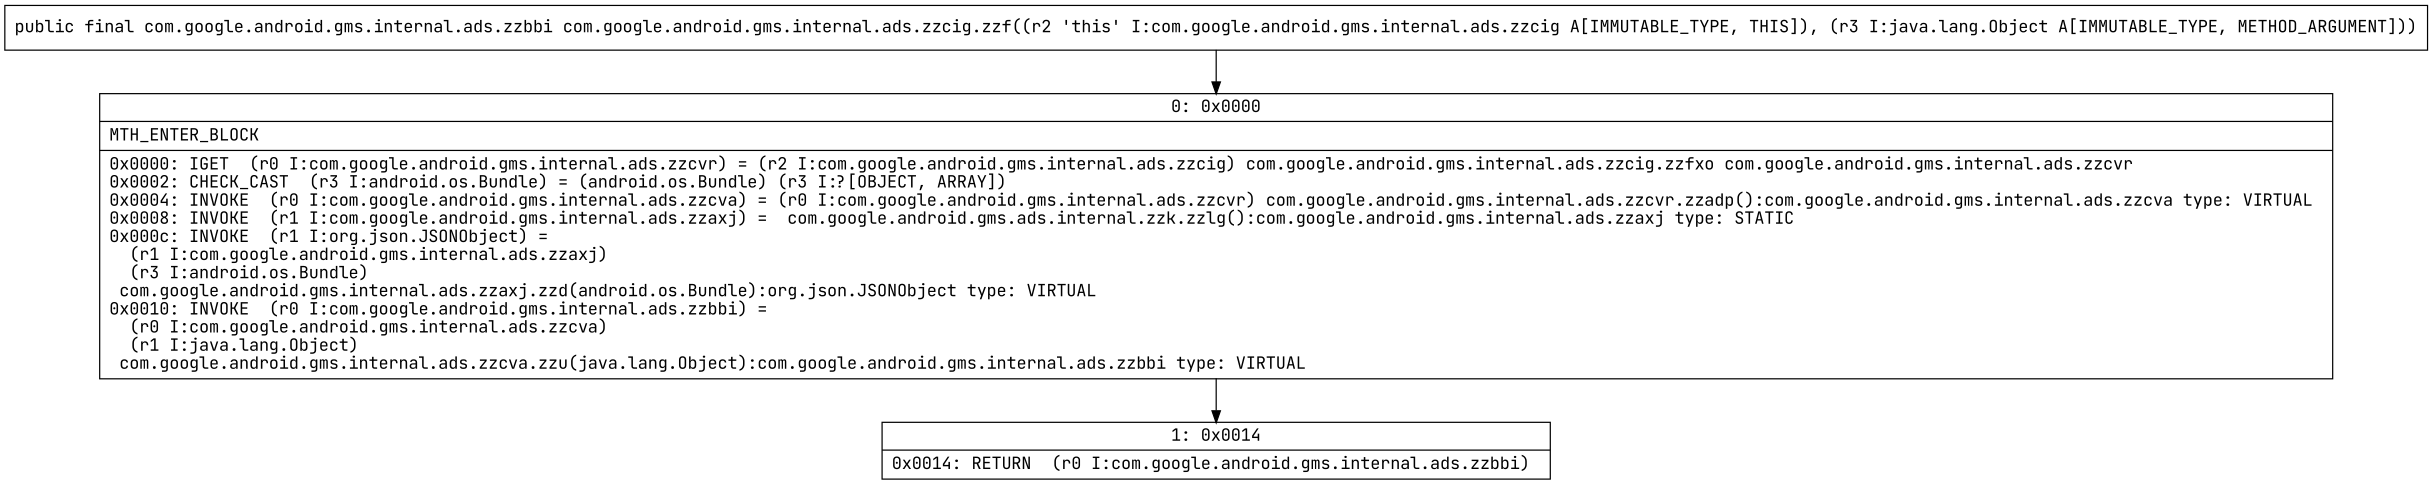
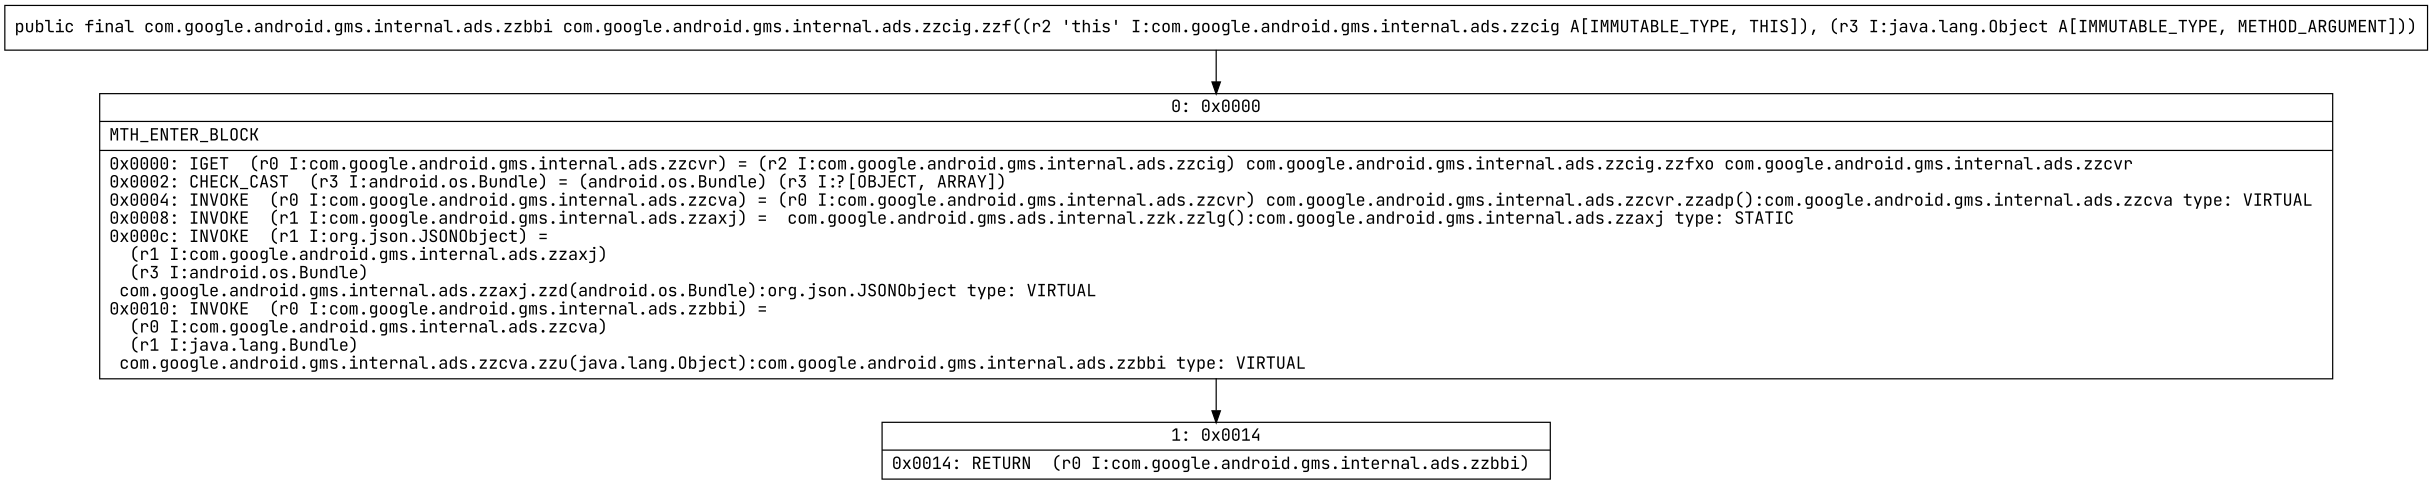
node "0: 0x0000": text "(r1 I:java.lang.Object)" -> "(r1 I:java.lang.Bundle)"
